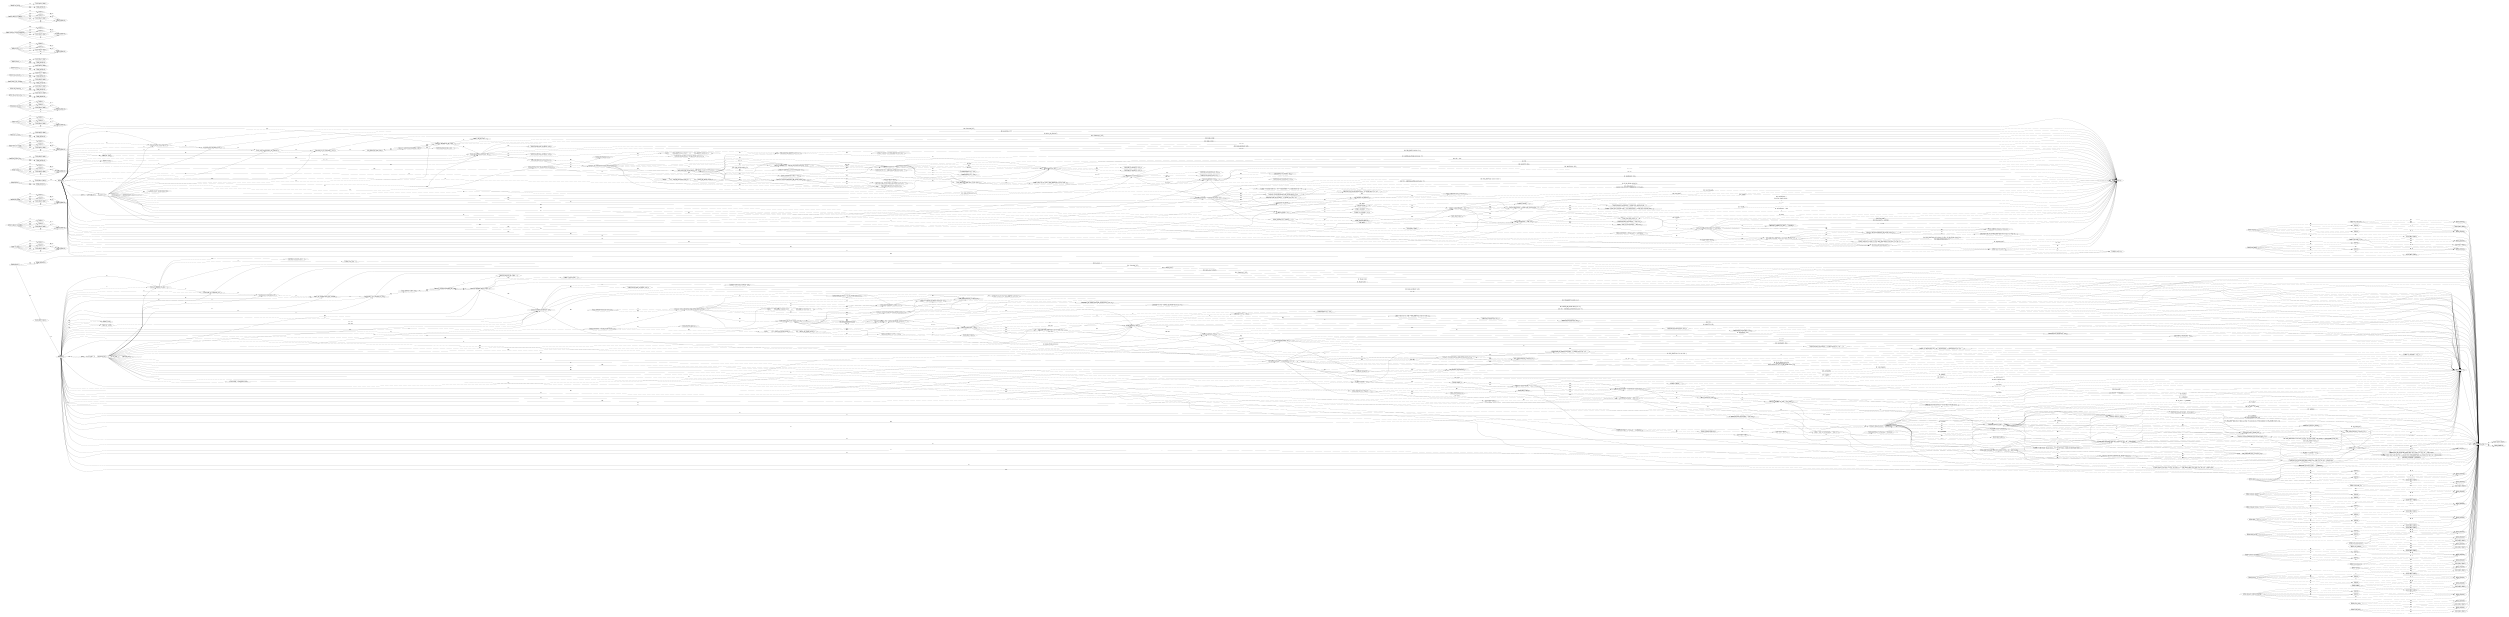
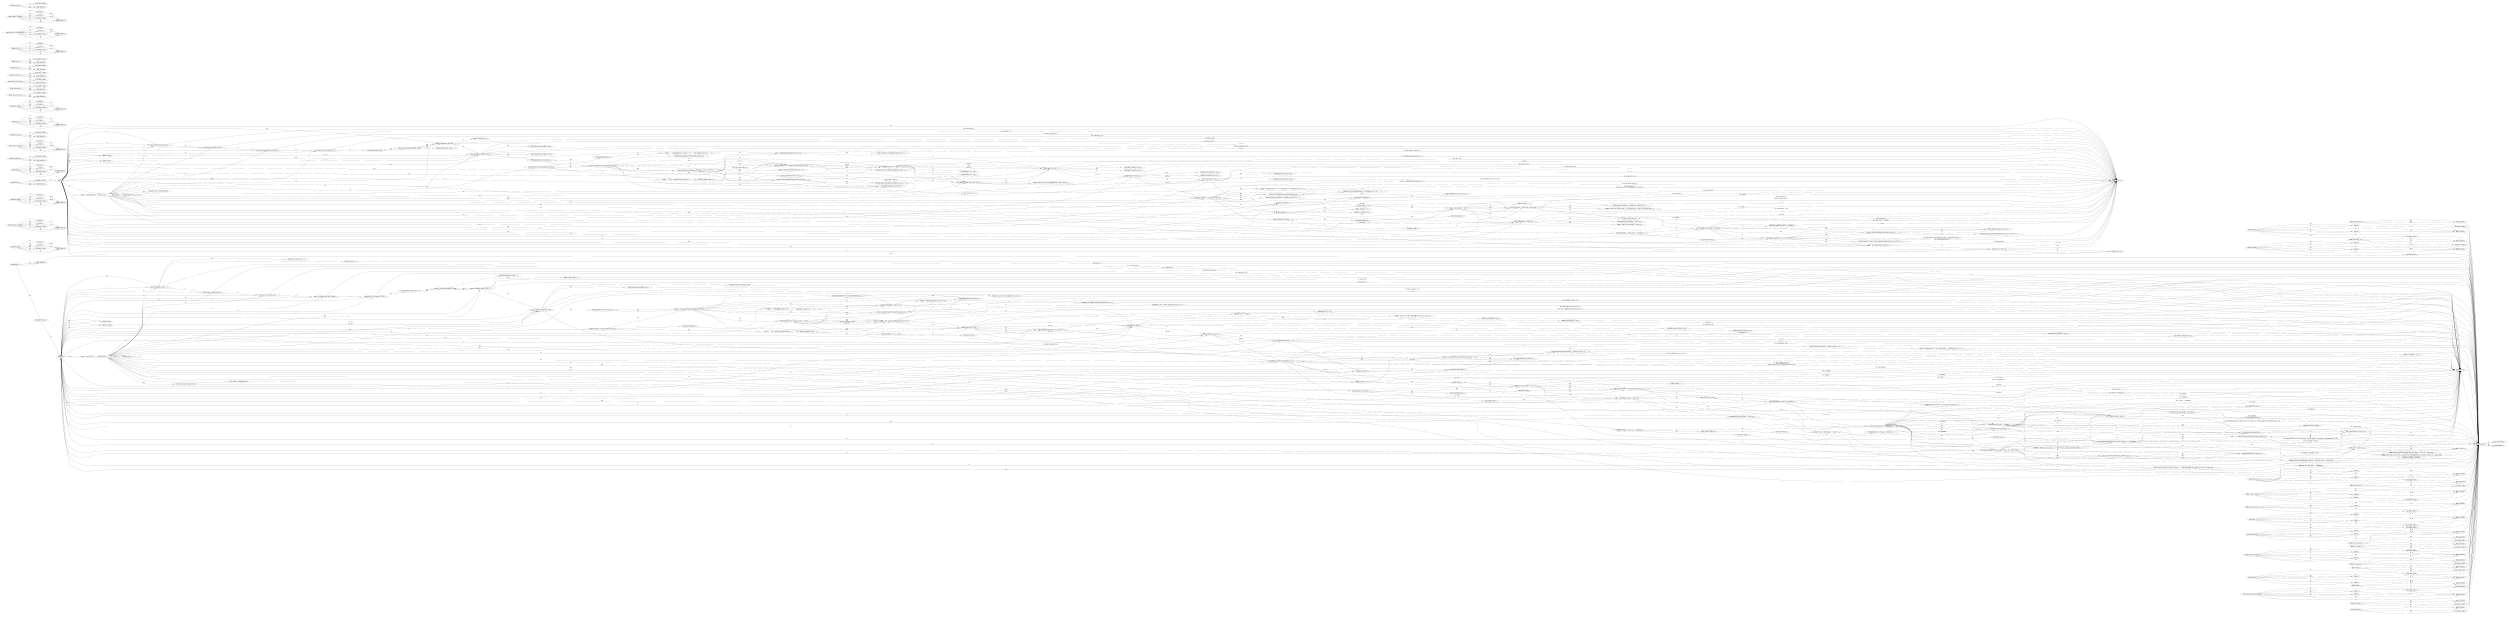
node "<(LOCAL,int ret_value: int)<SUB>3</SUB>>": added
